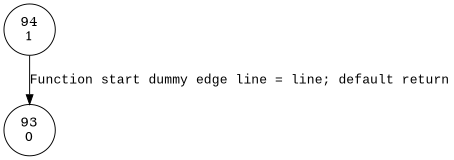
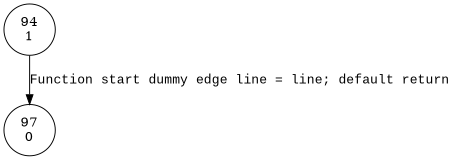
node "93 0": label "93 0" -> "97 0"
